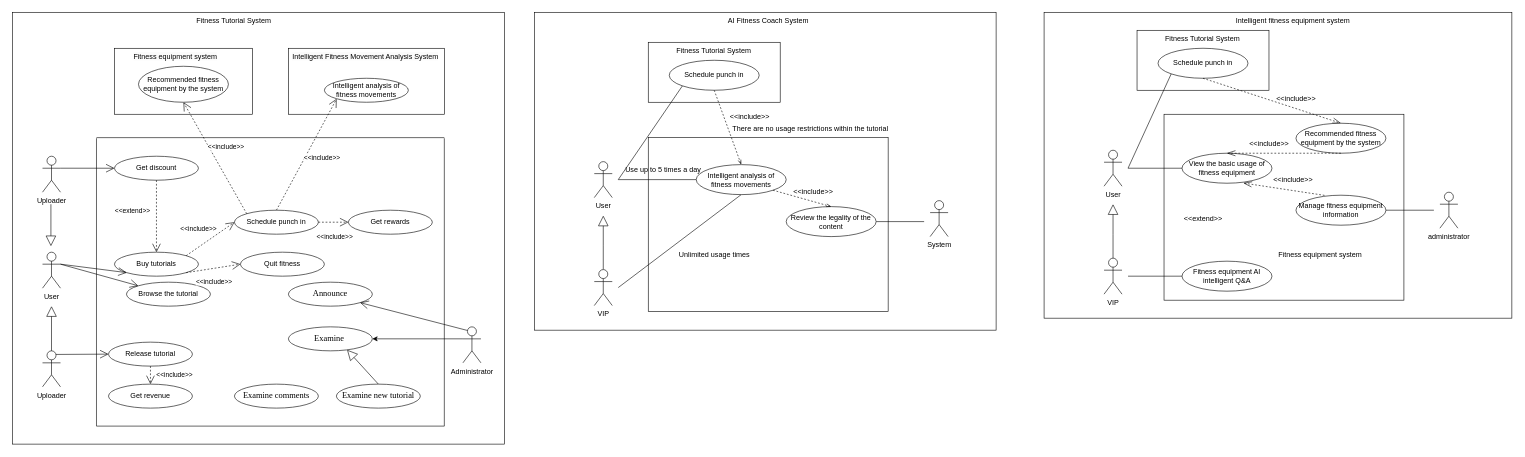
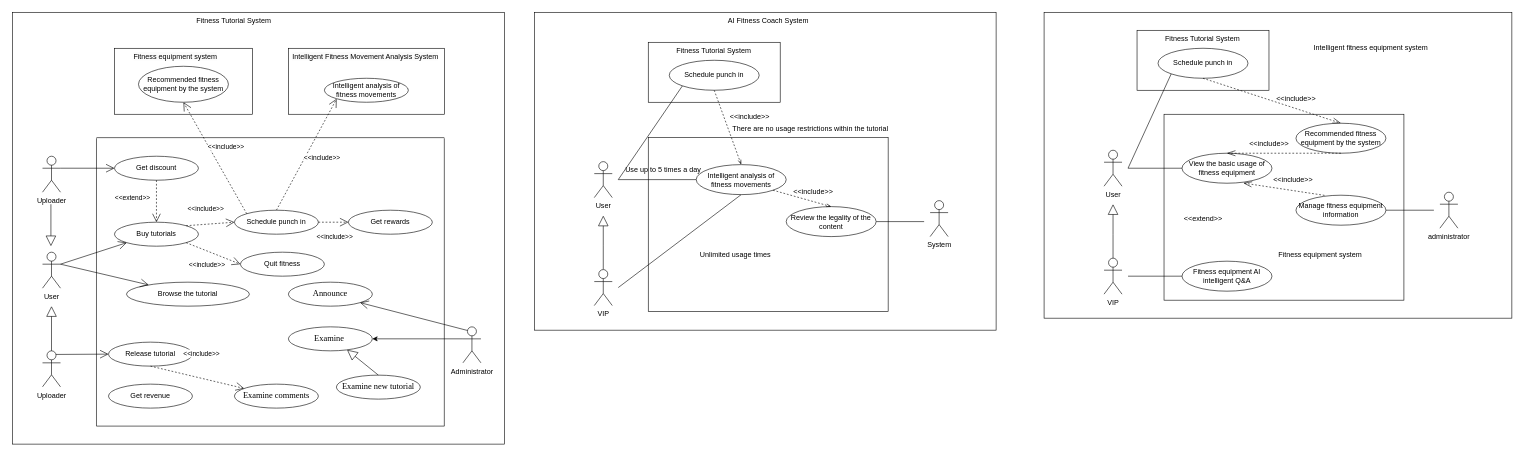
node "Intelligent fitness equipment system": moved (1293, 21) -> (1371, 48)
node "Unlimited usage times": moved (714, 255) -> (735, 255)
node "Buy tutorials": moved (156, 264) -> (156, 234)
node "Browse the tutorial": size 84x24 -> 123x24
edge "Release tutorial" -> "Get revenue": now "Release tutorial" -> "Examine comments"
node "Examine new tutorial": moved (378, 396) -> (378, 387)
